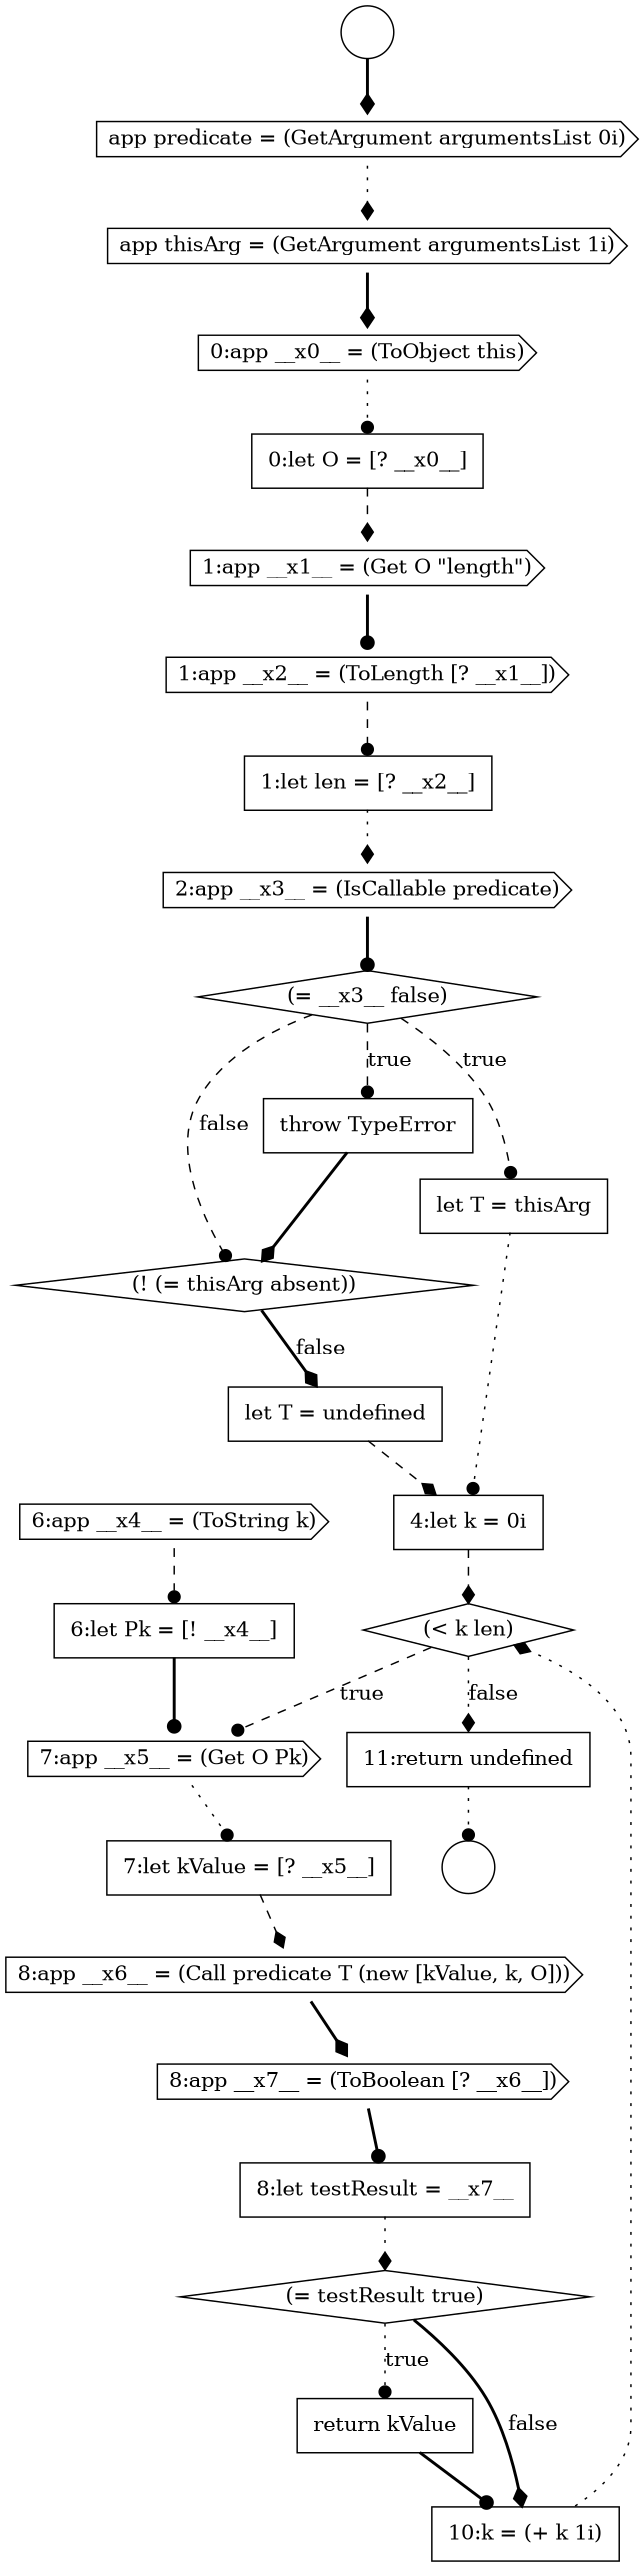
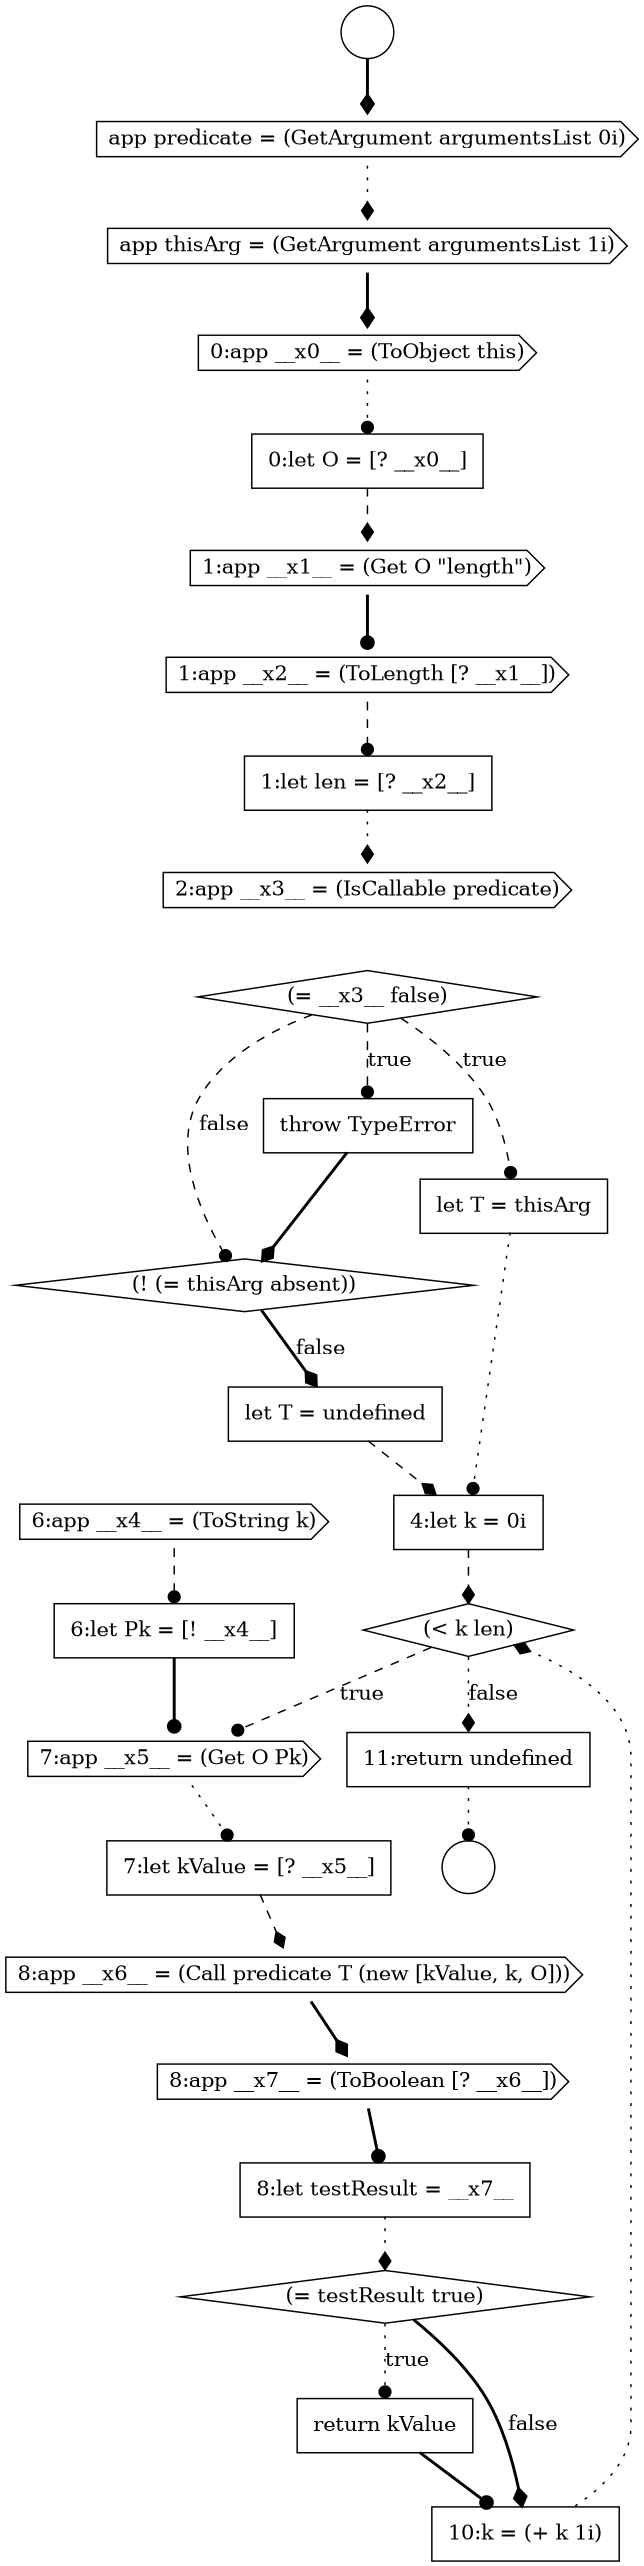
edge "2:app __x3__ = (IsCallable predicate)" -> "(= __x3__ false)": removed
